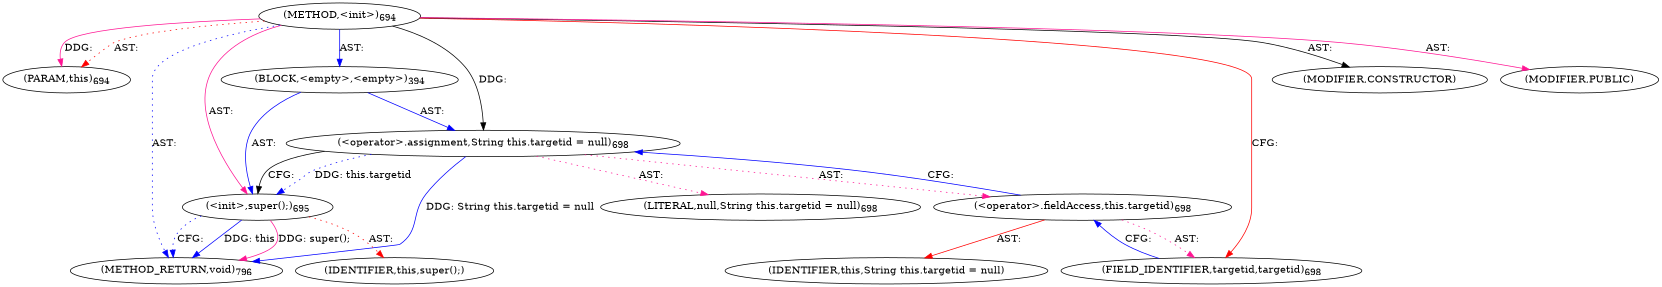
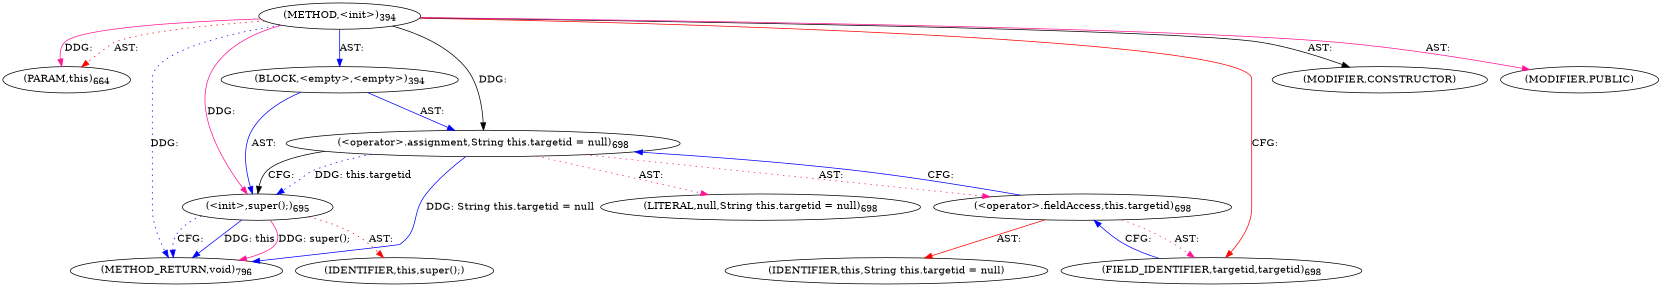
node "(METHOD,<init>)": text "694" -> "394"
node "(PARAM,this)": text "694" -> "664"
edge "(METHOD,<init>)" -> "(<init>,super();)": label "AST: " -> "DDG: "
edge "(METHOD,<init>)" -> "(METHOD_RETURN,void)": label "AST: " -> "DDG: "
